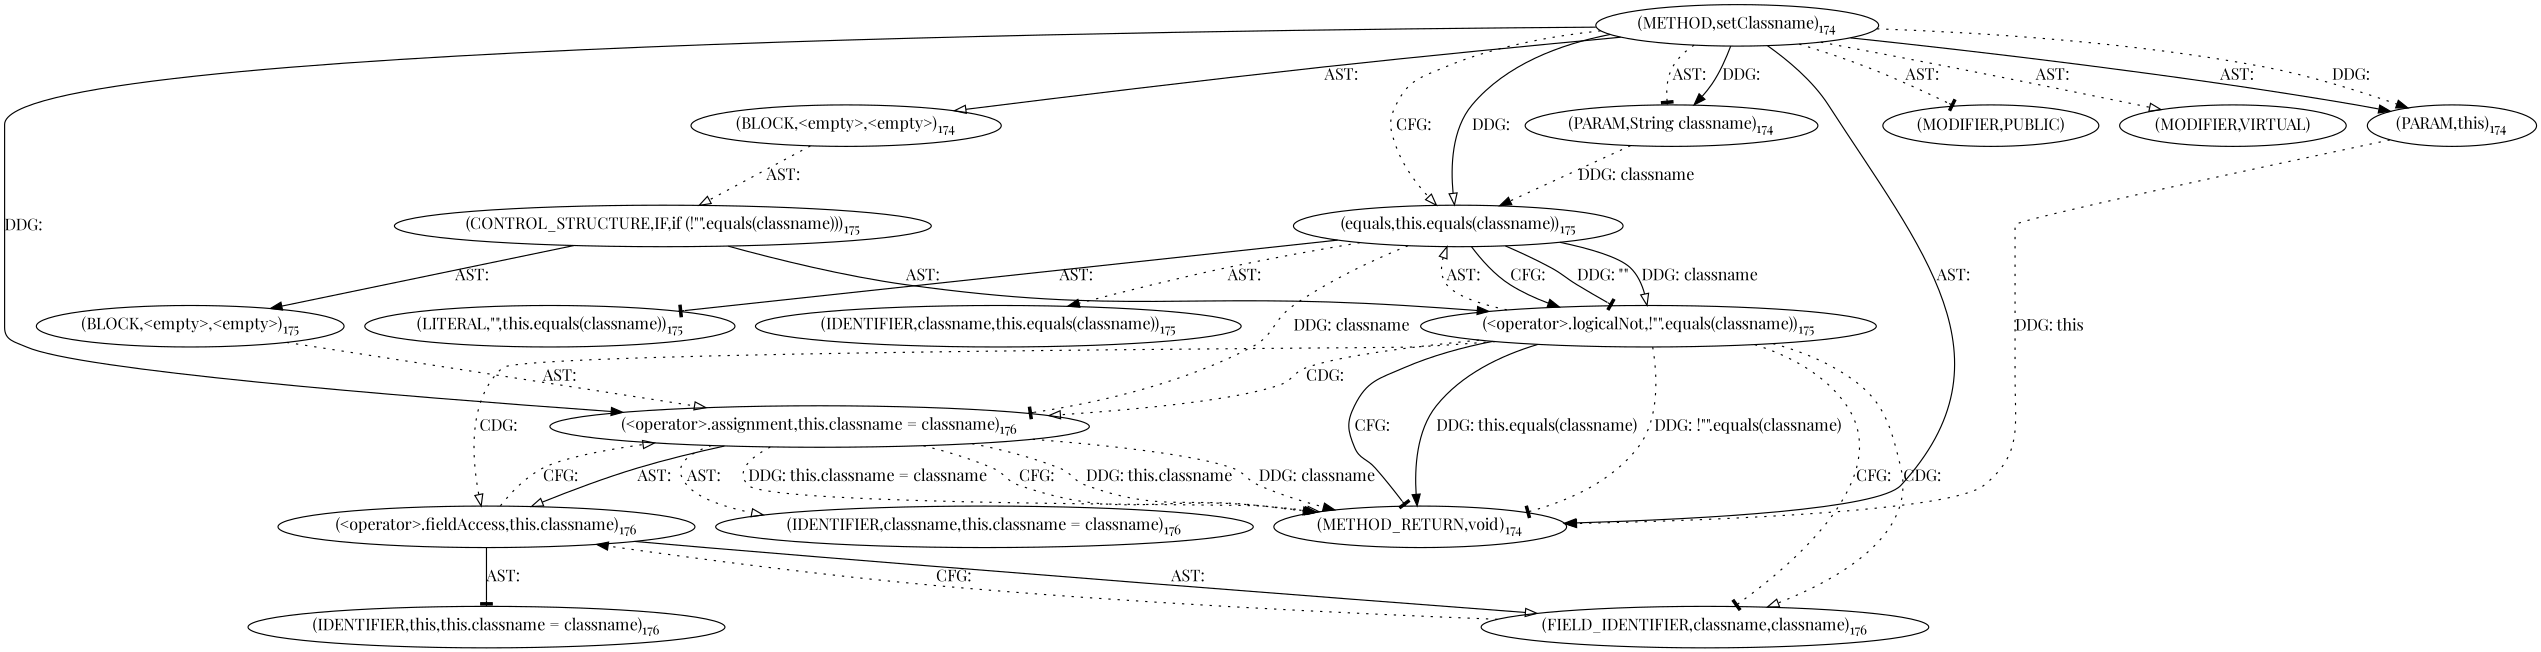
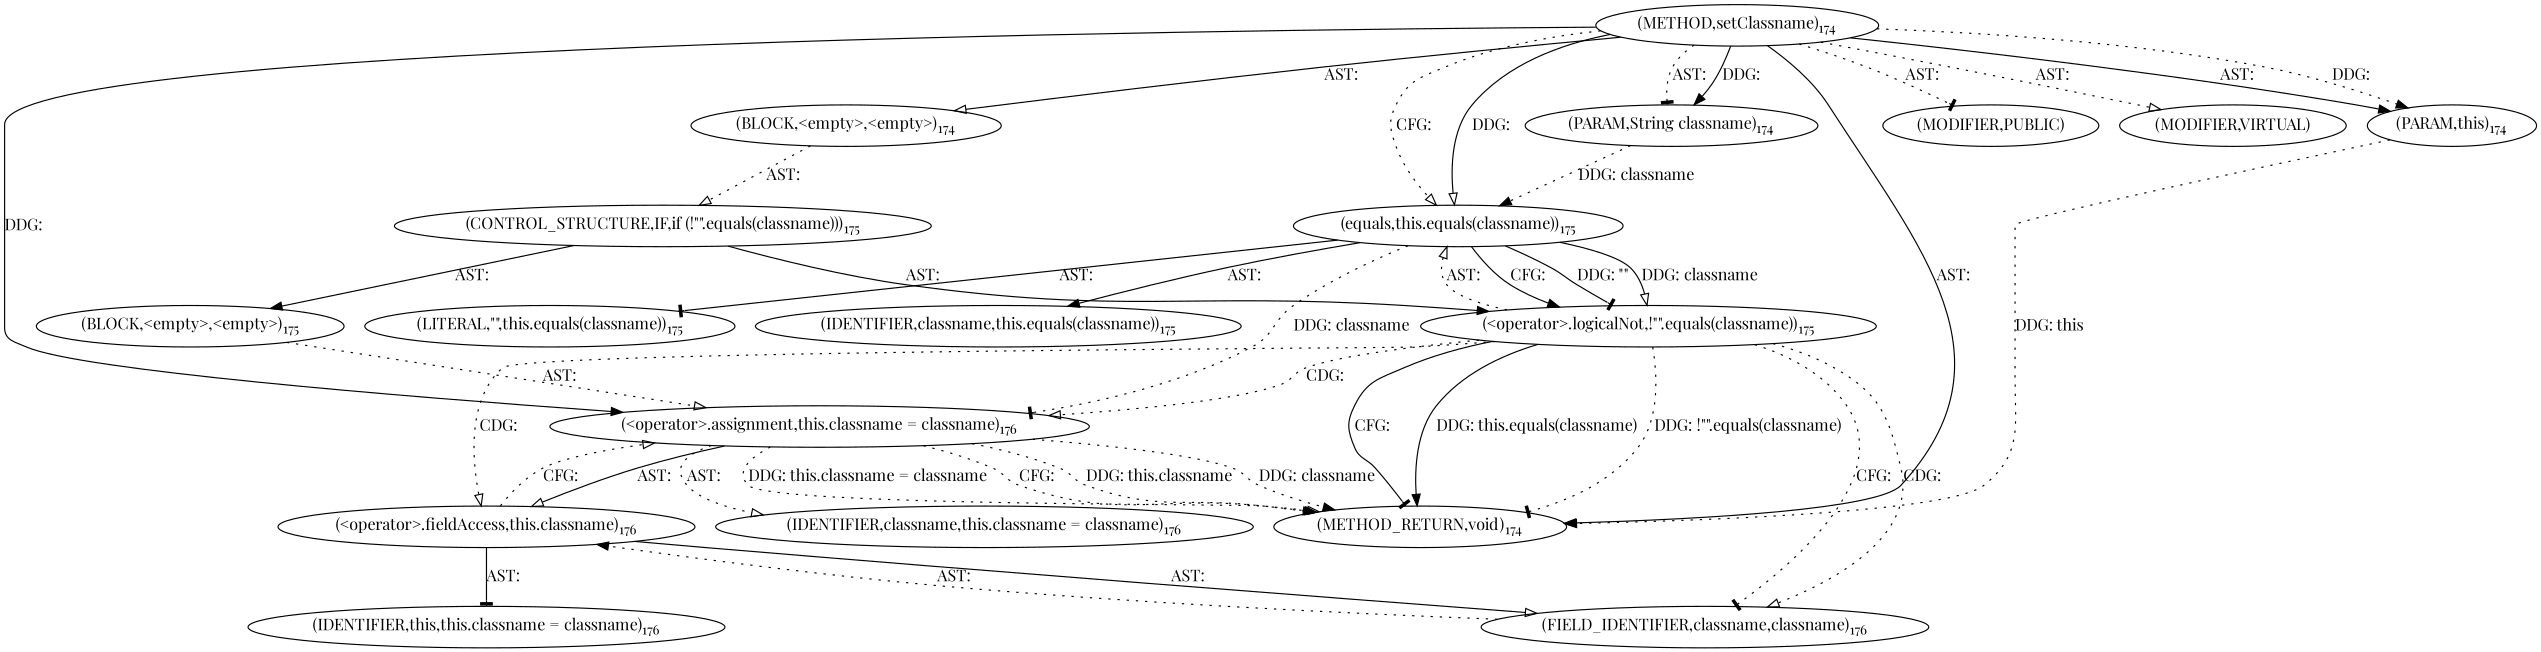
edge "(equals,this.equals(classname))" -> "(IDENTIFIER,classname,this.equals(classname))": style dotted -> solid
edge "(FIELD_IDENTIFIER,classname,classname)" -> "(<operator>.fieldAccess,this.classname)": label "CFG: " -> "AST: "
